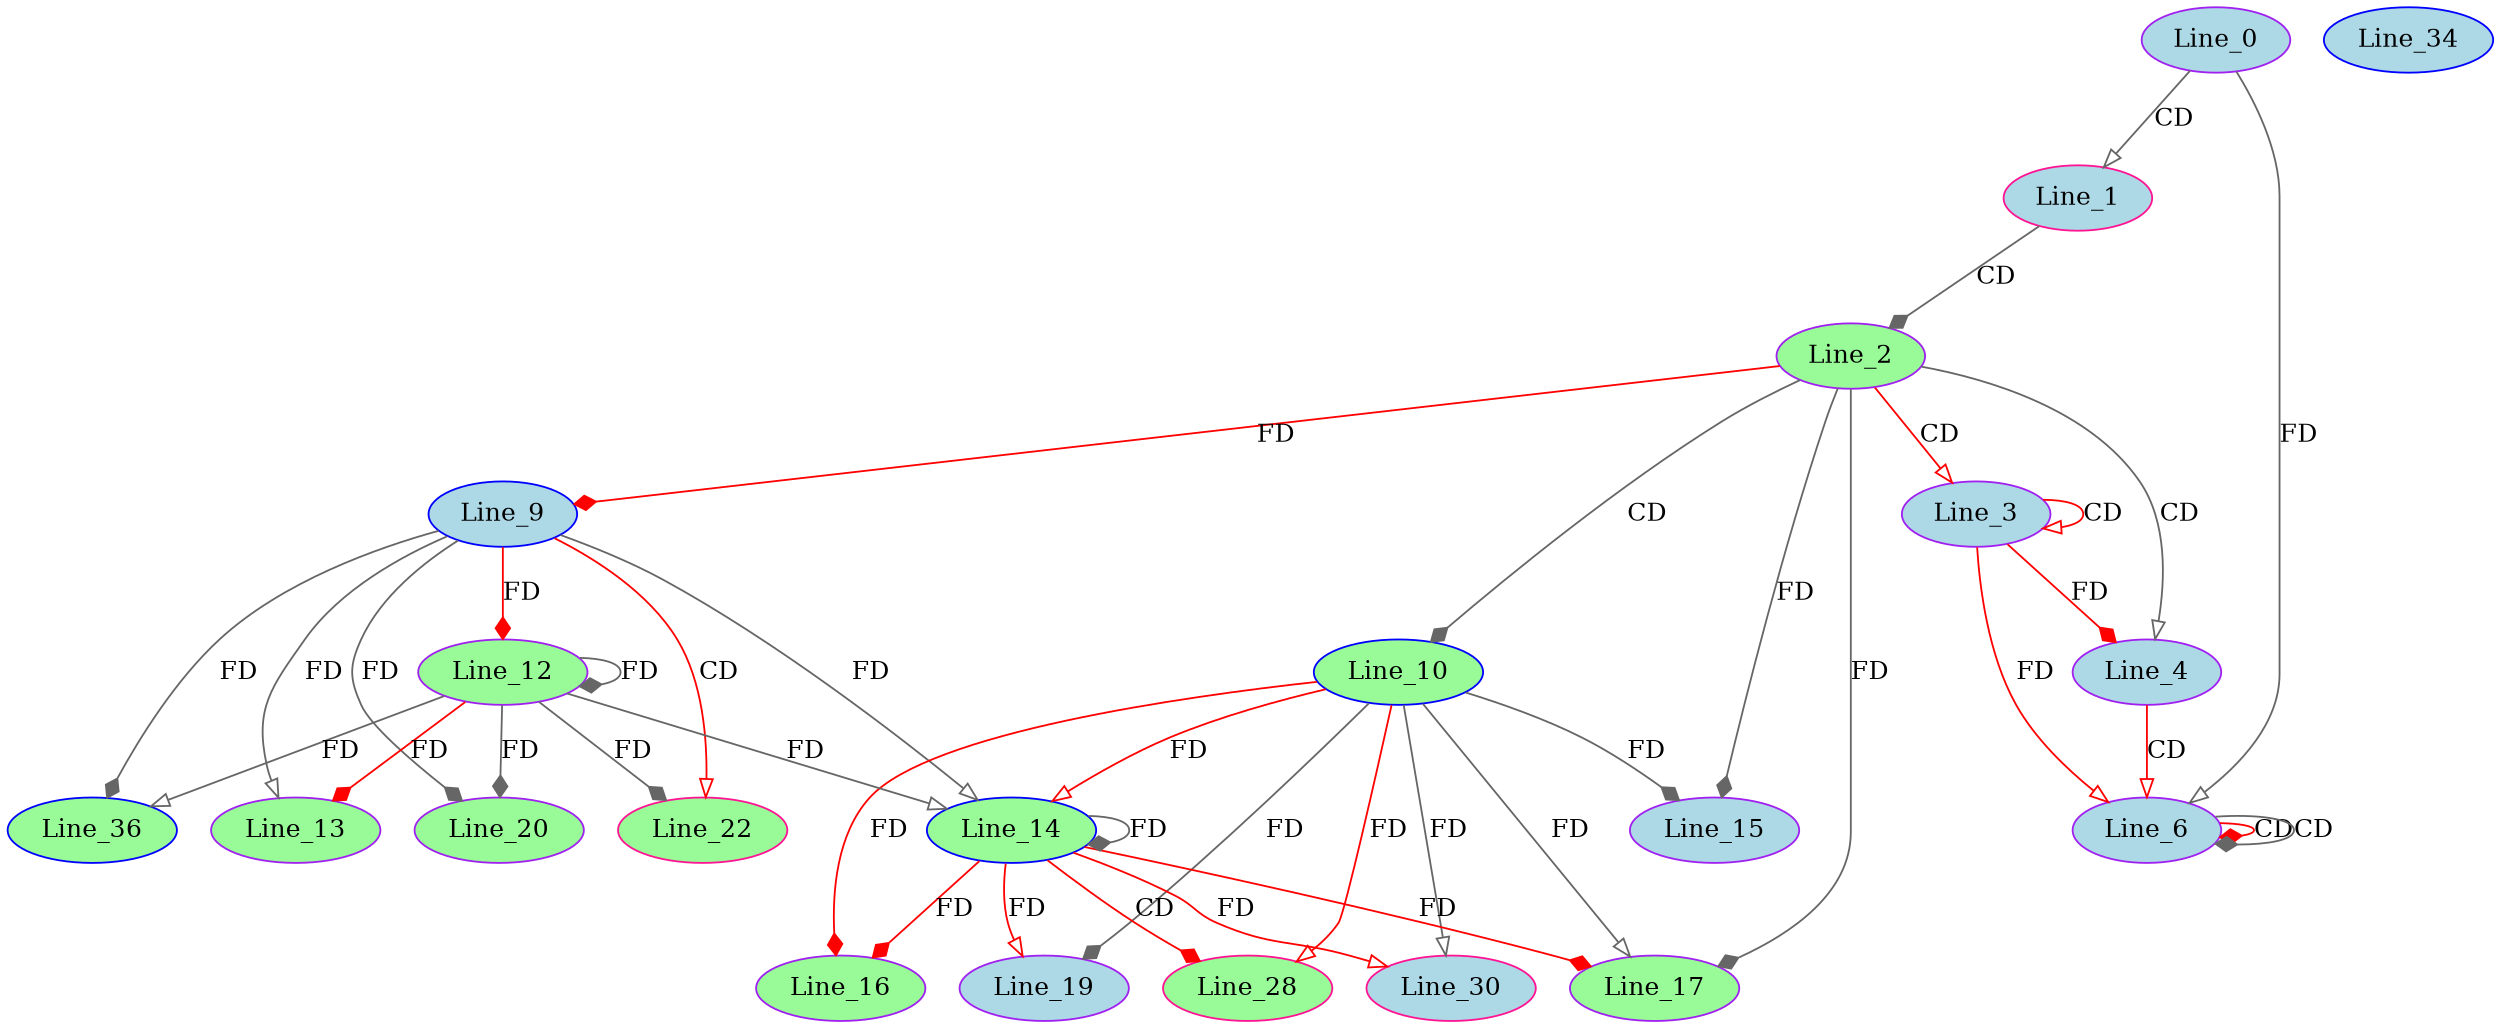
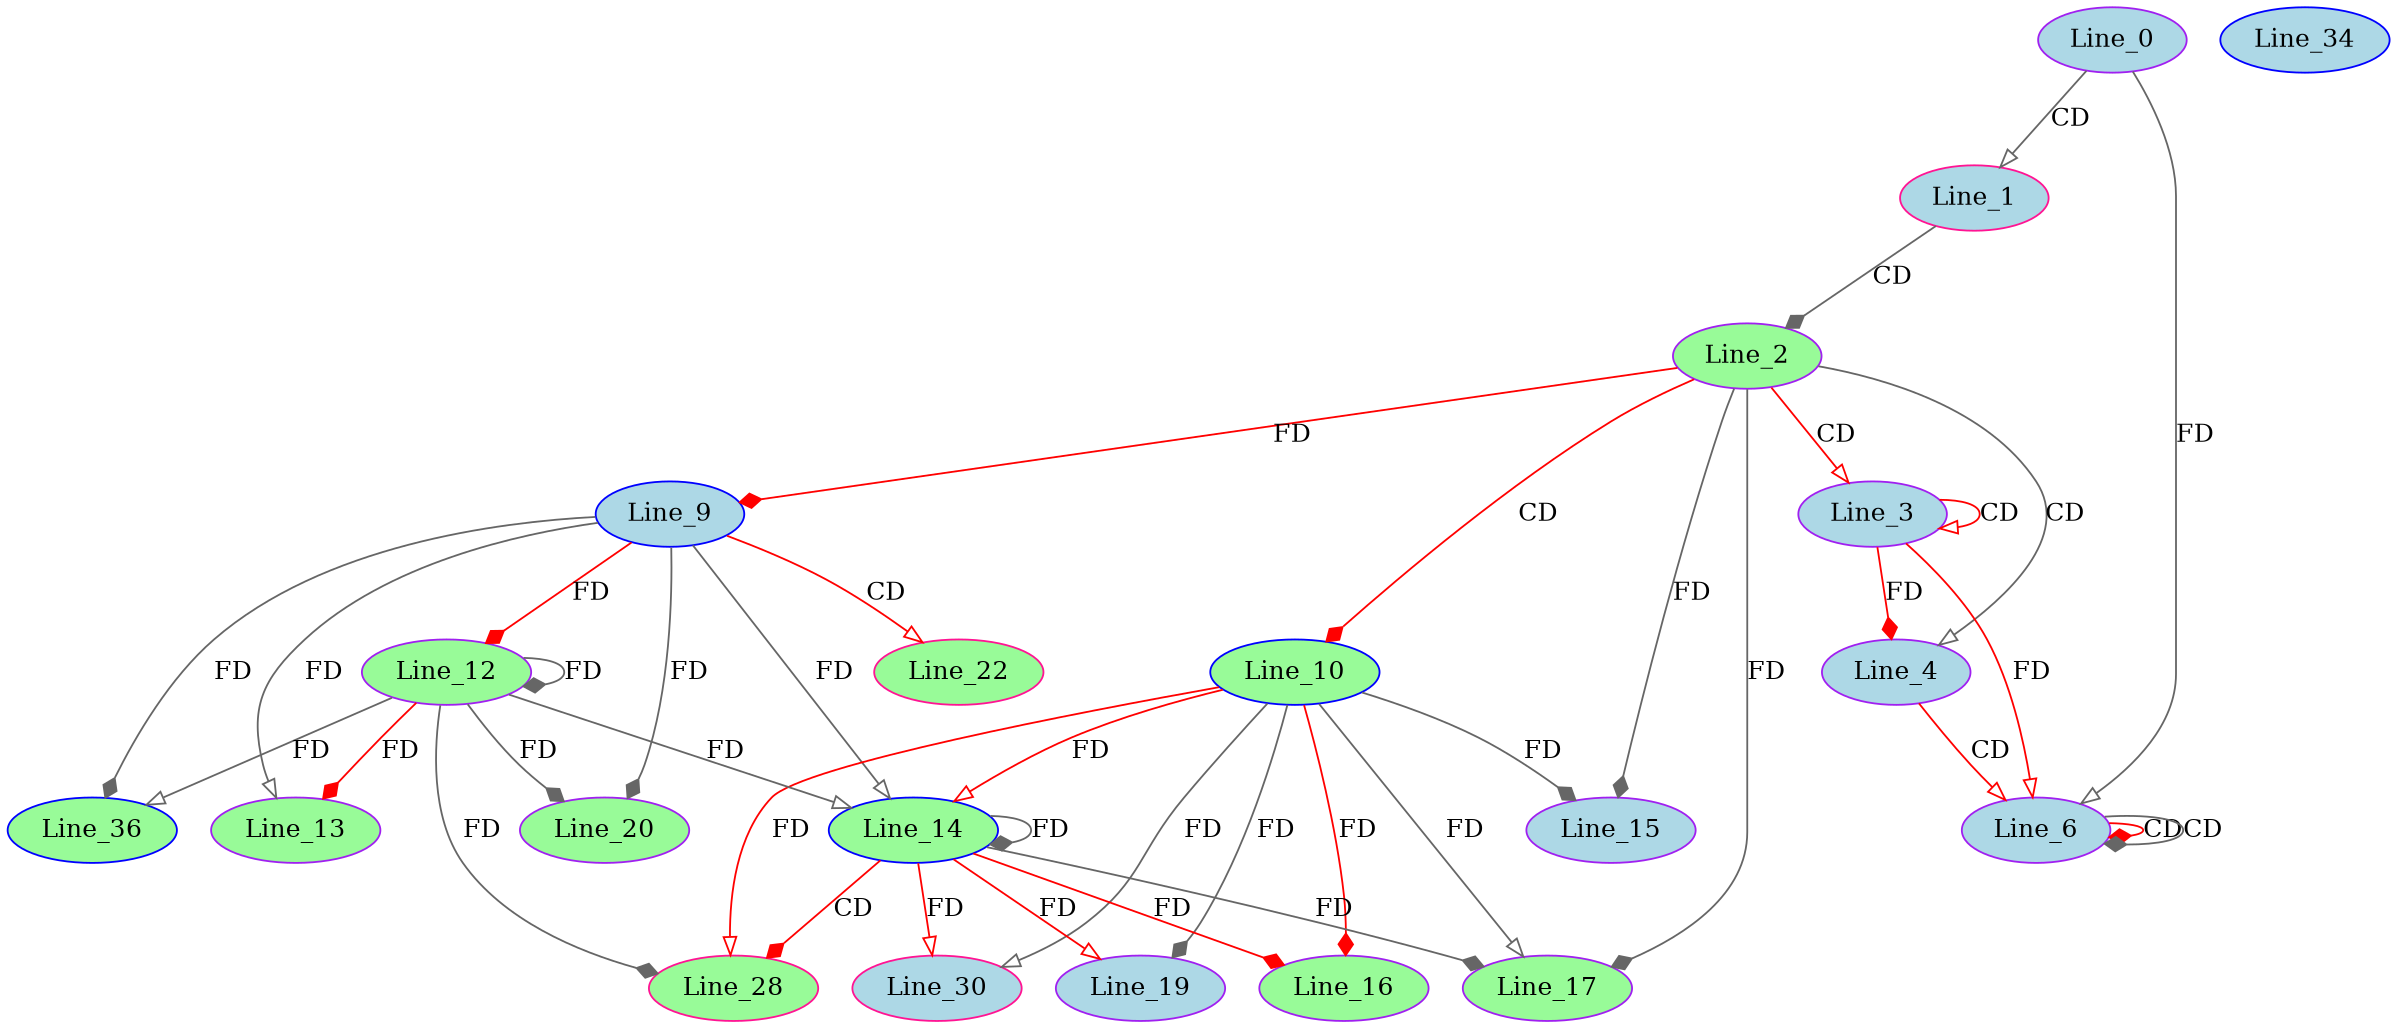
edge "Line_2" -> "Line_10": color gray40 -> red
edge "Line_12" -> "Line_22": now "Line_12" -> "Line_28"
edge "Line_14" -> "Line_17": color red -> gray40
